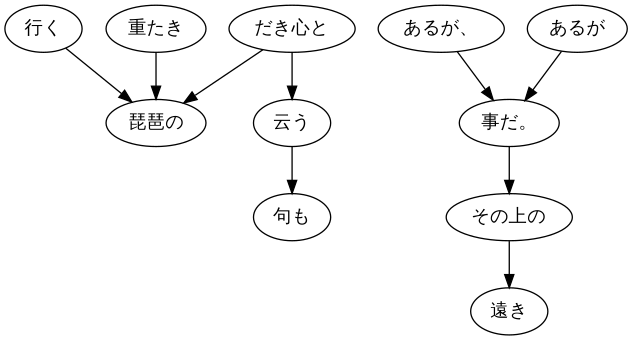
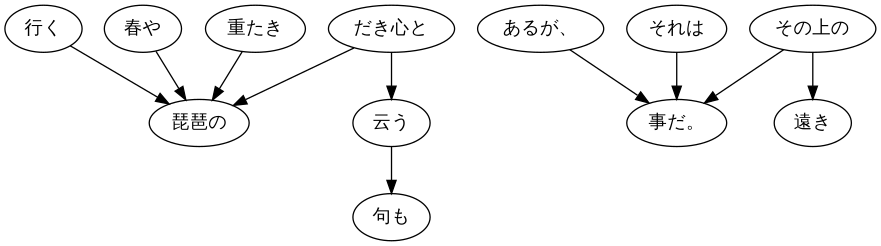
node "春や": added
node "あるが": label "あるが" -> "それは"
edge "事だ。" -> "その上の": reversed
